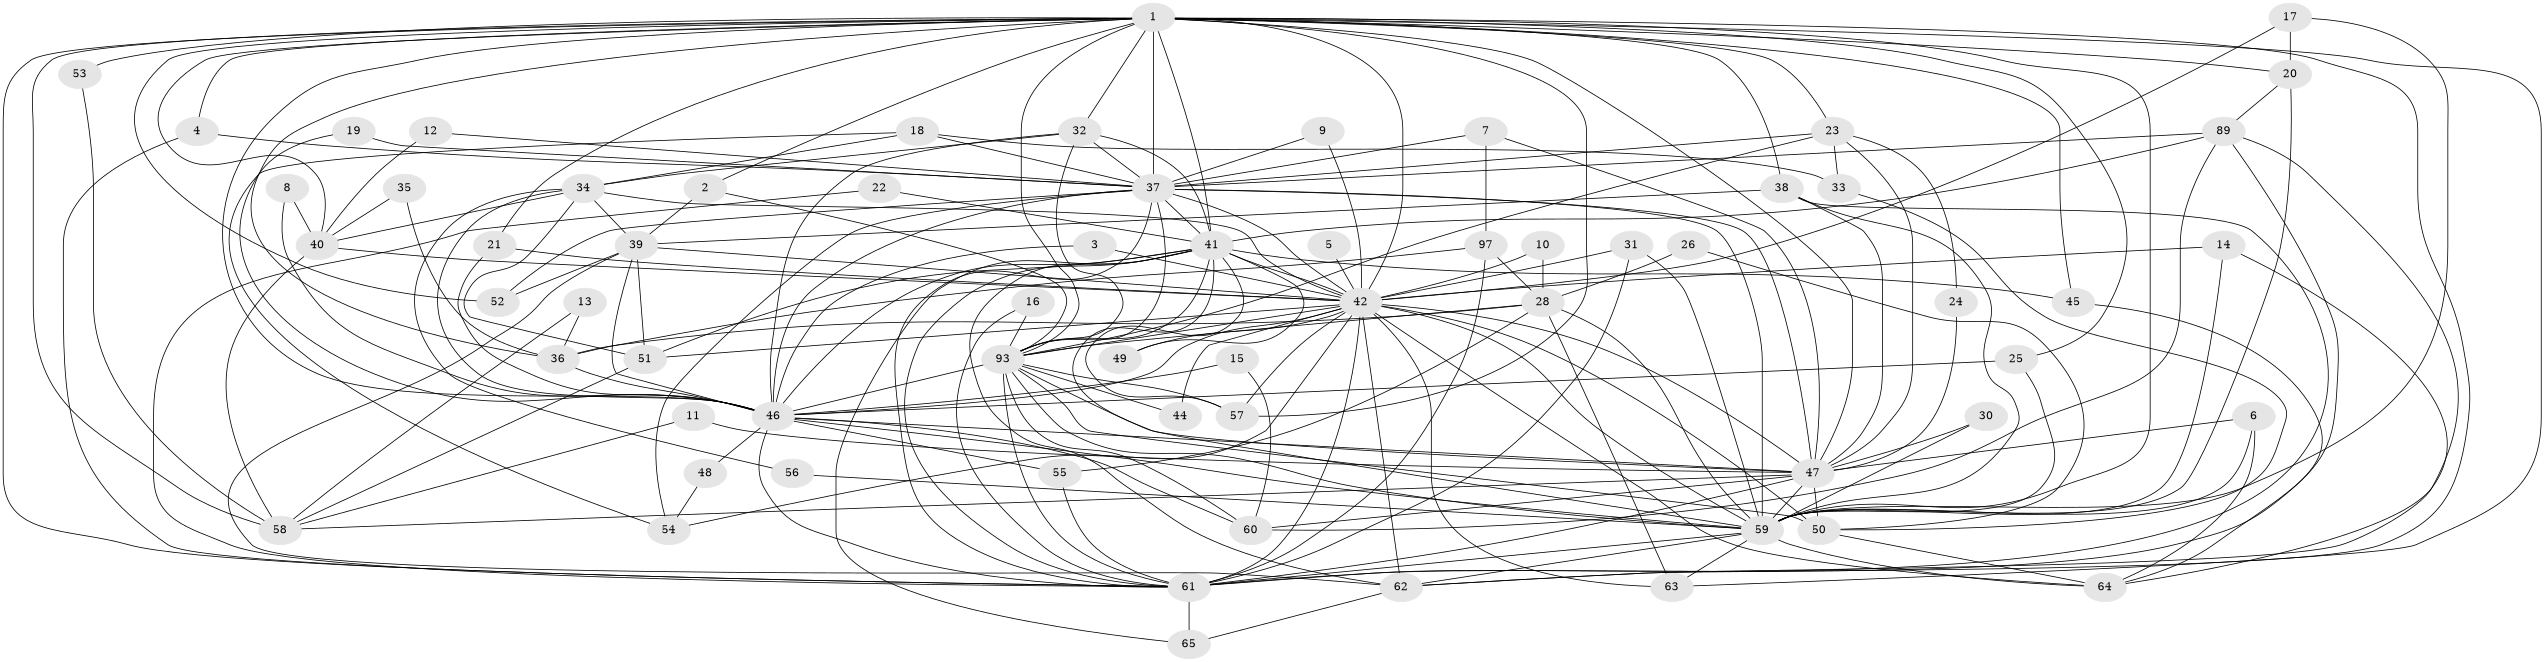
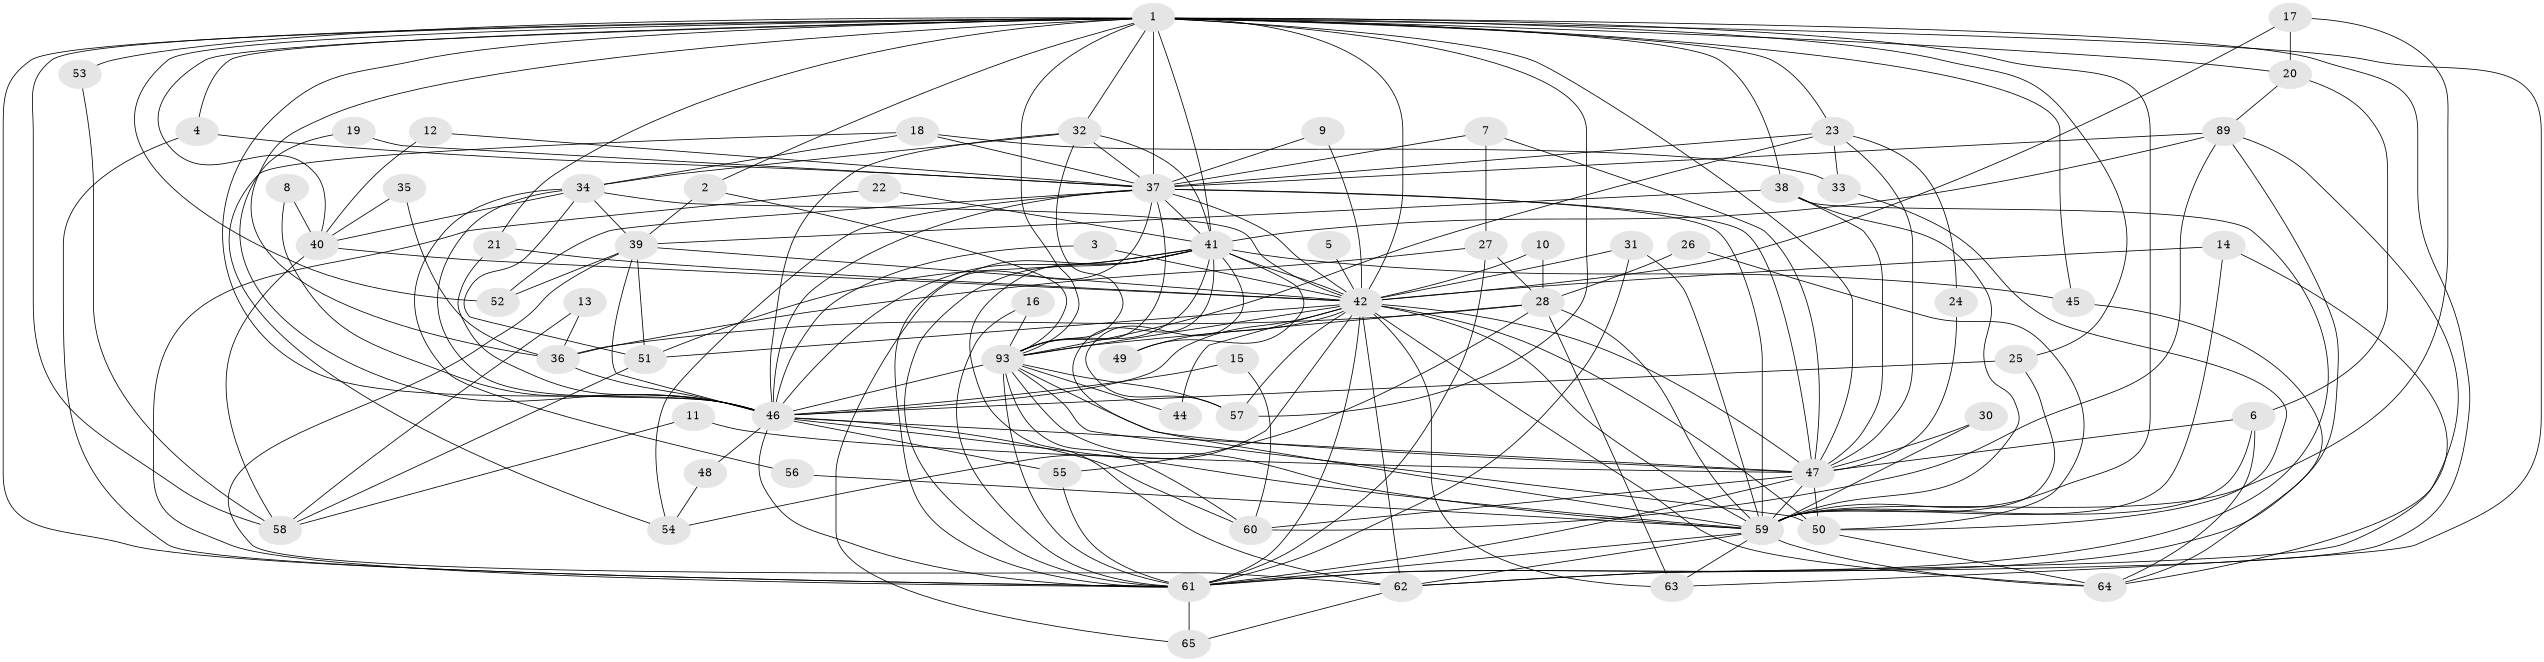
node "97": label "97" -> "27"
edge "20" -- "59": now "20" -- "6"
edge "47" -- "58": removed
